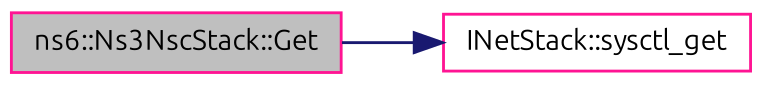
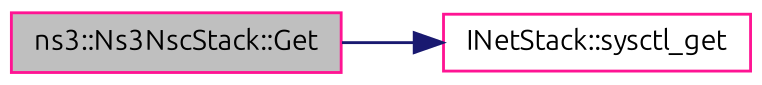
node "ns6::Ns3NscStack::Get": label "ns6::Ns3NscStack::Get" -> "ns3::Ns3NscStack::Get"
